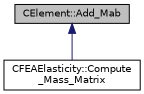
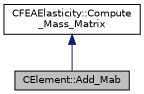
edge "CFEAElasticity::Compute _Mass_Matrix" -> "CElement::Add_Mab": reversed
